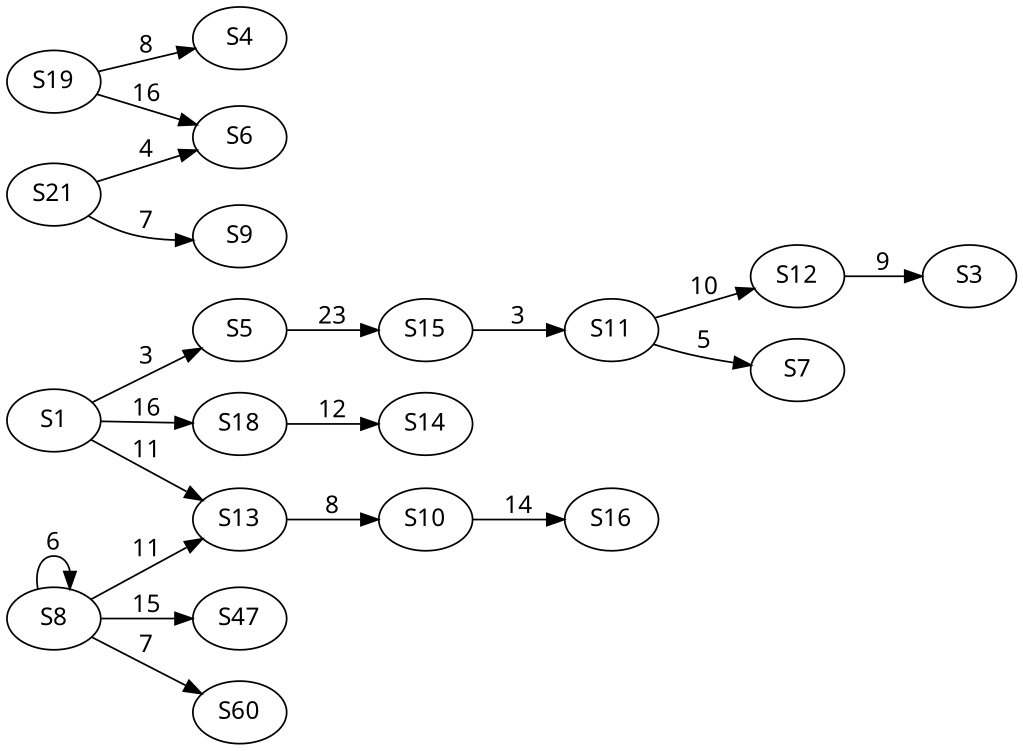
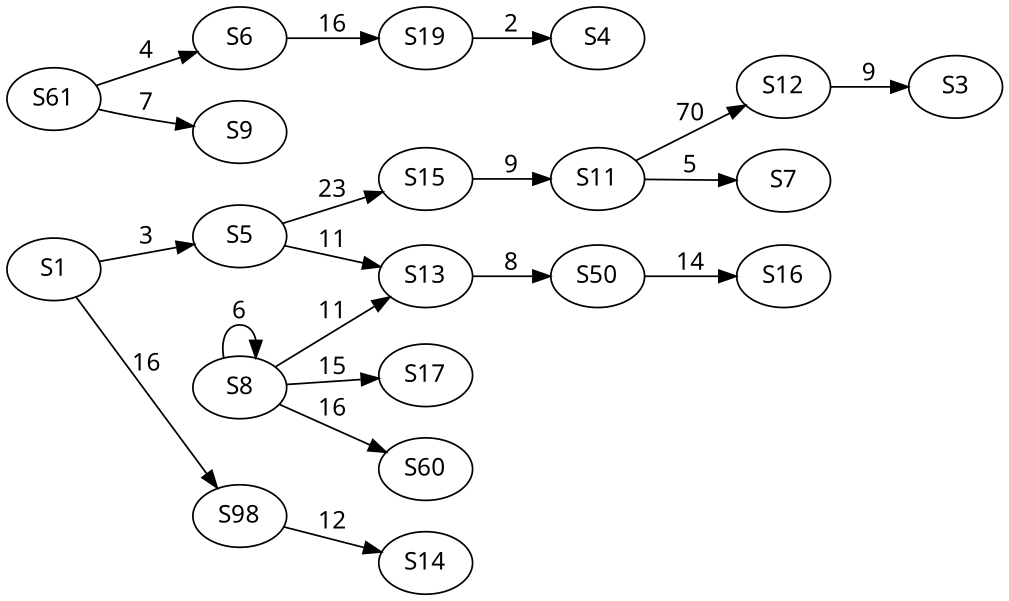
edge "S19" -> "S4": label "8" -> "2"
edge "S19" -> "S6": reversed
node "S21": label "S21" -> "S61"
edge "S11" -> "S12": label "10" -> "70"
edge "S15" -> "S11": label "3" -> "9"
node "S18": label "S18" -> "S98"
edge "S1" -> "S13": now "S5" -> "S13"
node "S10": label "S10" -> "S50"
node "S47": label "S47" -> "S17"
edge "S8" -> "S60": label "7" -> "16"
